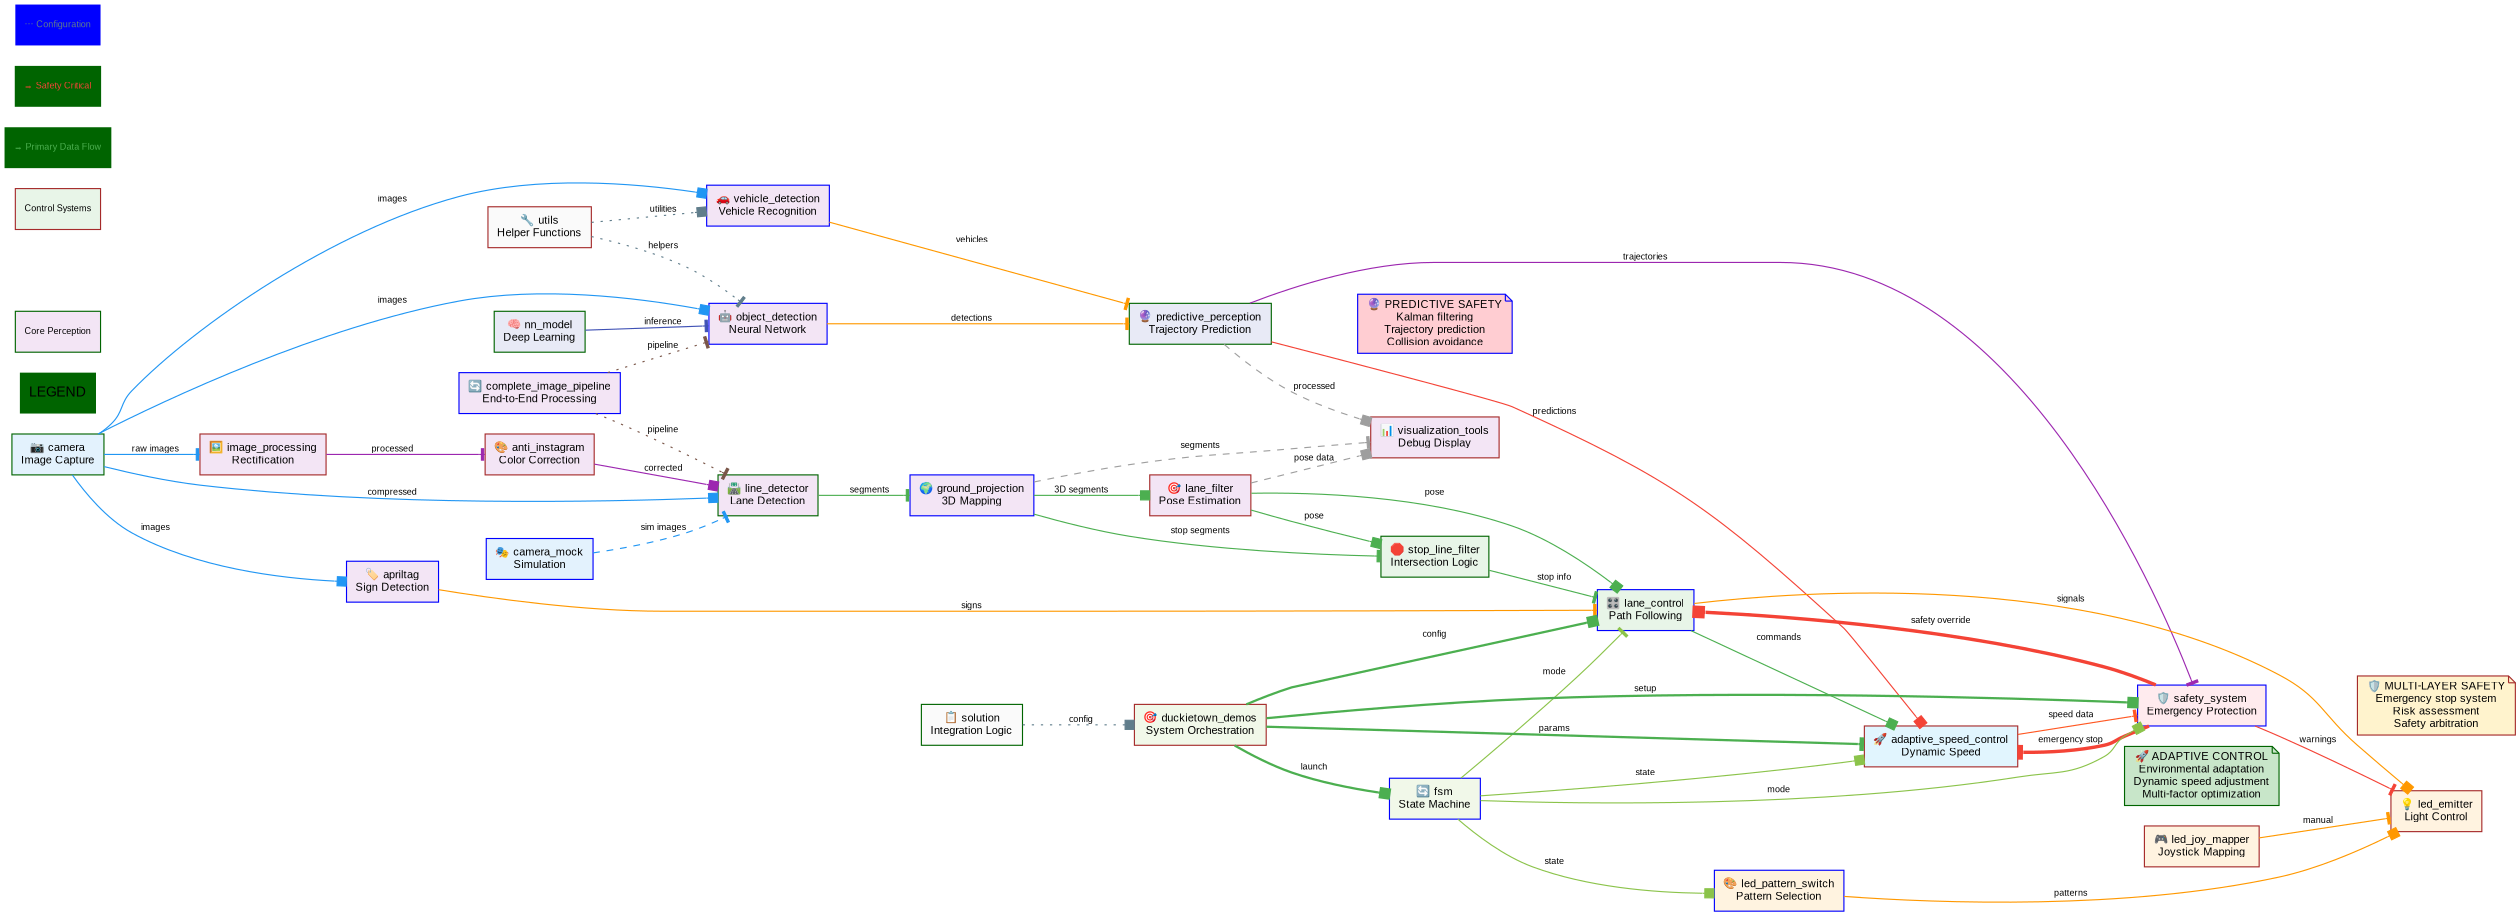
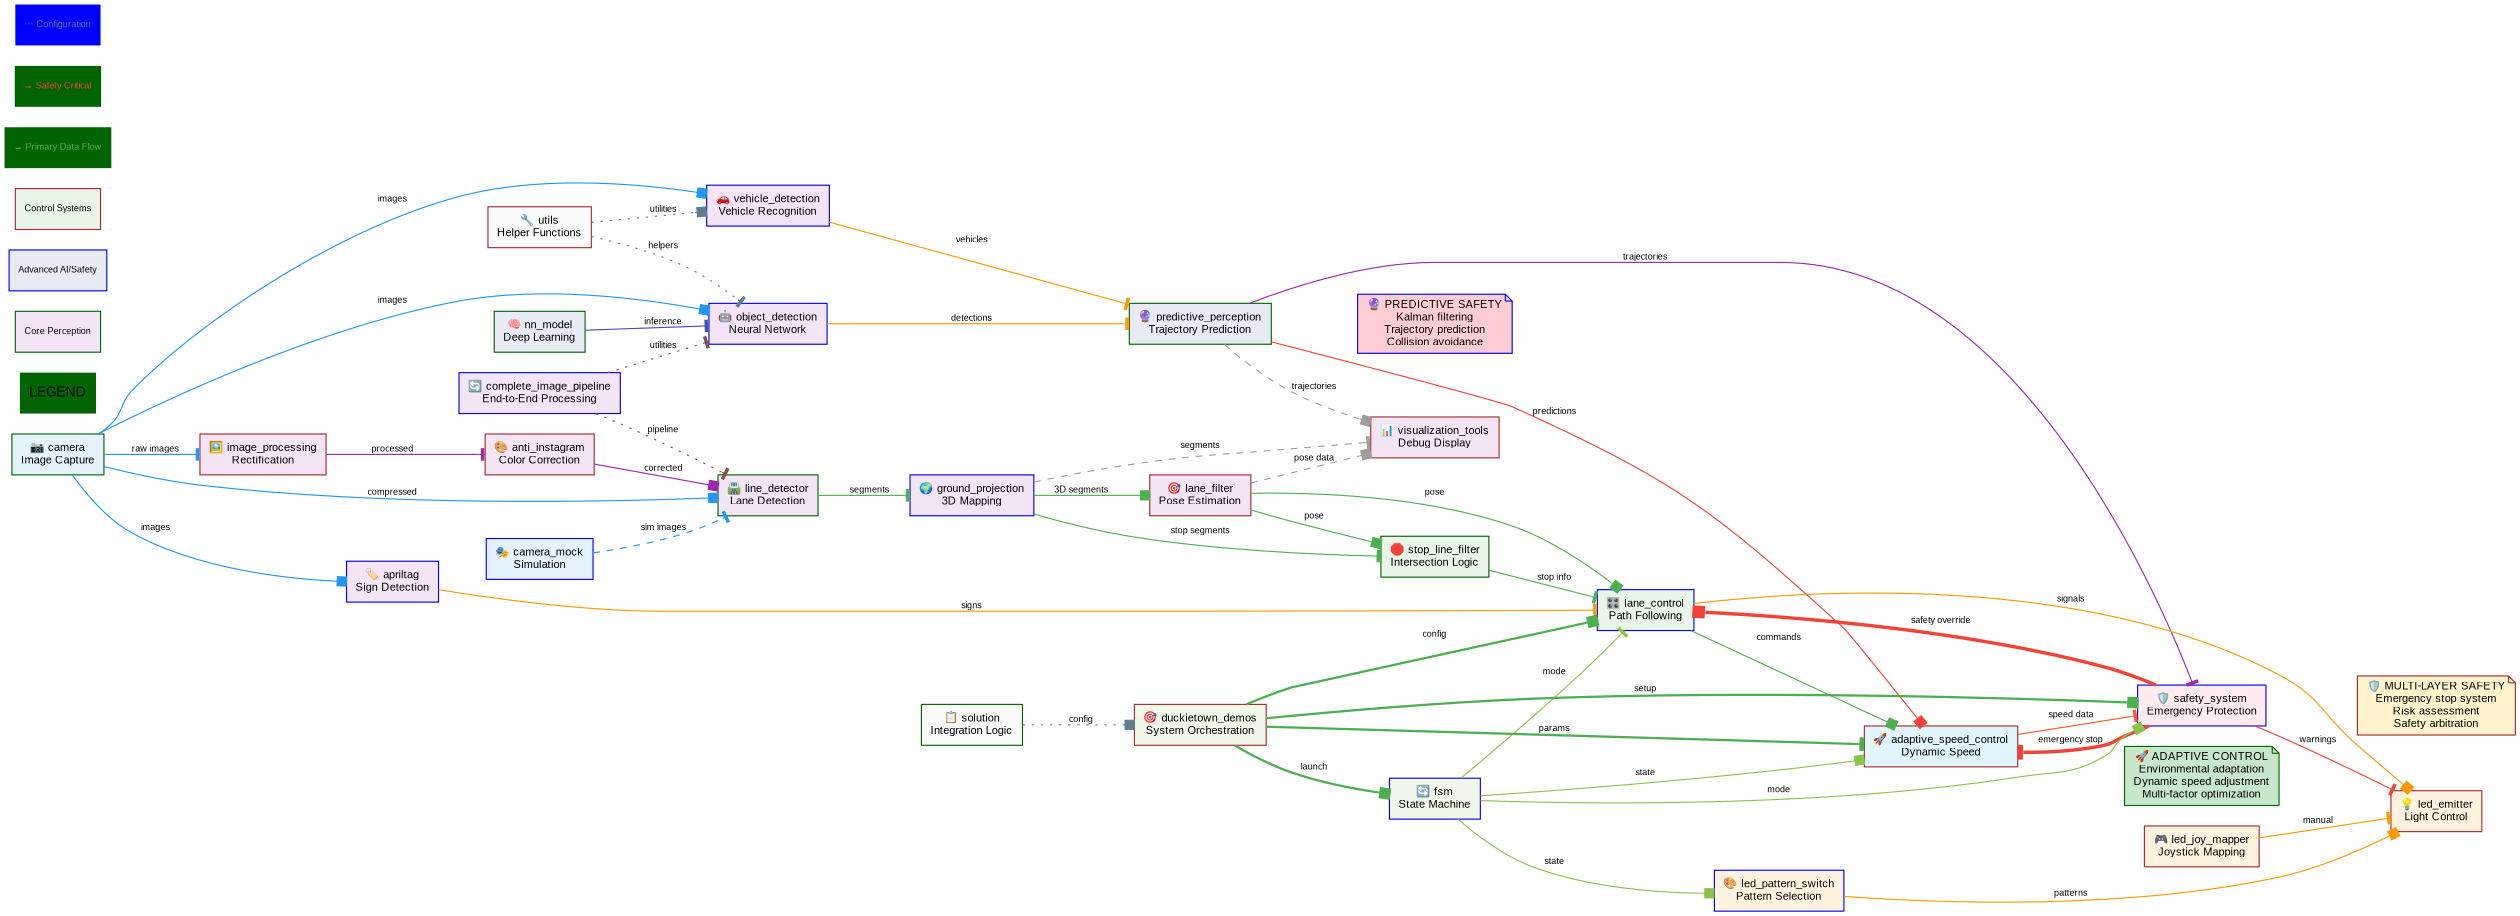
node "Advanced AI/Safety": added
edge "🔄 complete_image_pipeline End-to-End Processing" -> "🤖 object_detection Neural Network": label "pipeline" -> "utilities"
edge "🔮 predictive_perception Trajectory Prediction" -> "📊 visualization_tools Debug Display": label "processed" -> "trajectories"
